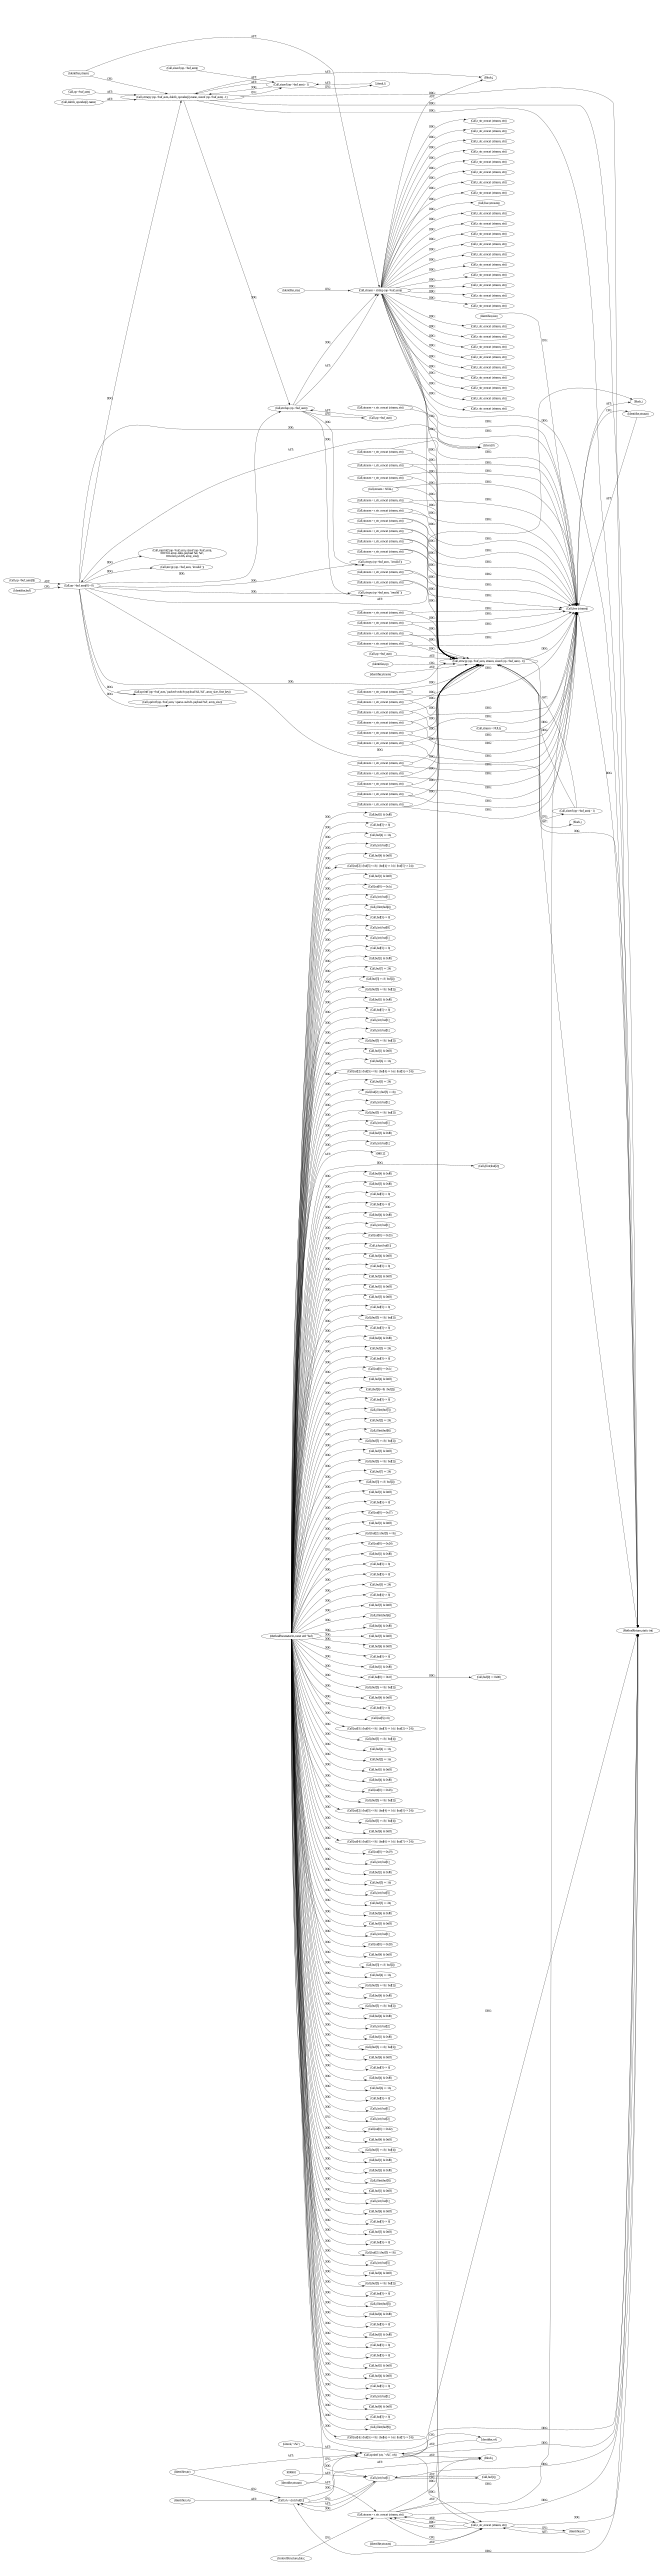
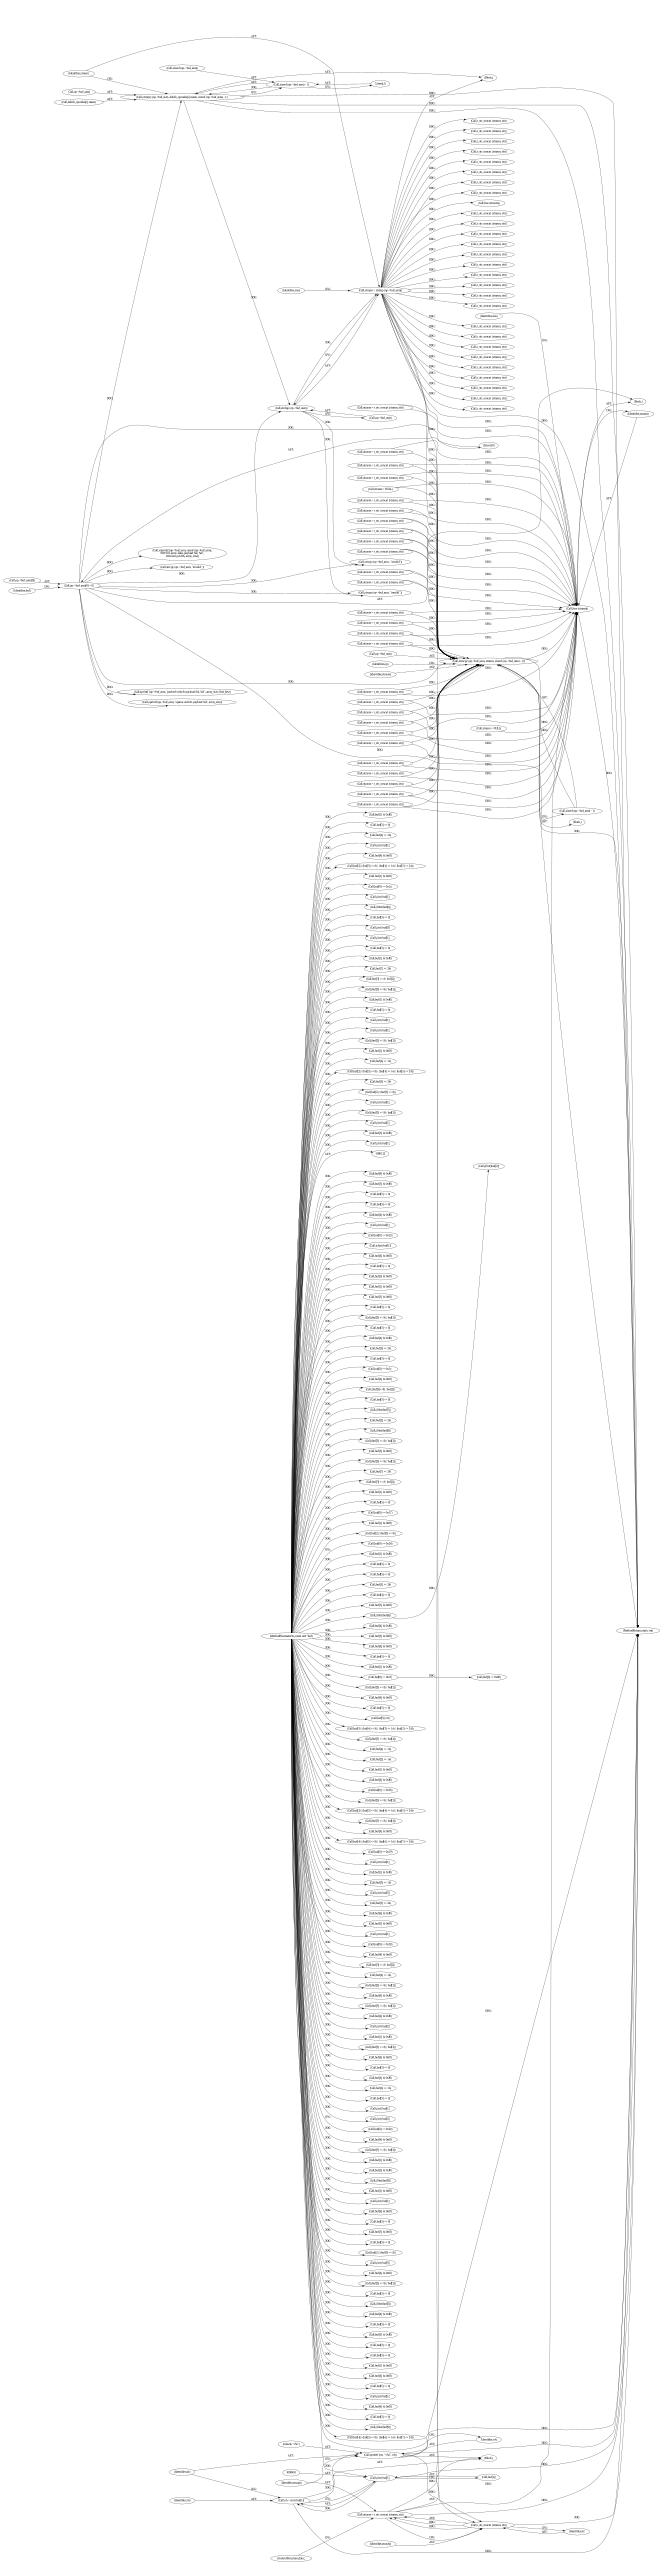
edge "(Call,strasm = strdup (op->buf_asm))" -> "(Literal,0)": now "(Call,strasm = strdup (op->buf_asm))" -> "(Call,strdup (op->buf_asm))"
edge "(MethodParameterIn,const ut8 *buf)" -> "(Call,(llint)buf[2])": now "(Call,(llint)buf[4])" -> "(Call,(llint)buf[2])"
